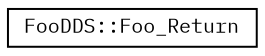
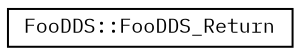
node "FooDDS::Foo_Return": label "FooDDS::Foo_Return" -> "FooDDS::FooDDS_Return"
